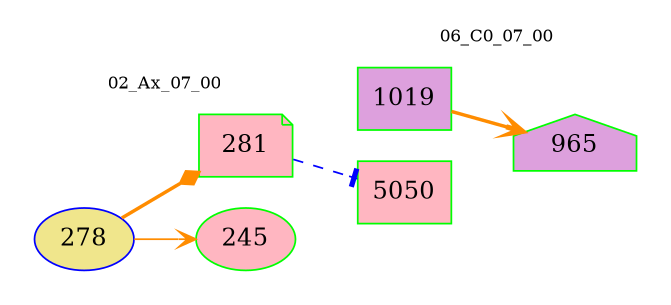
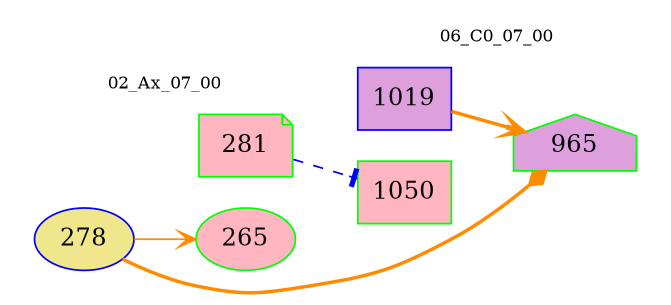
node "1019": color green -> blue
node "5050": label "5050" -> "1050"
edge "278" -> "281": now "278" -> "965"
node "245": label "245" -> "265"
